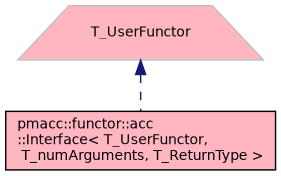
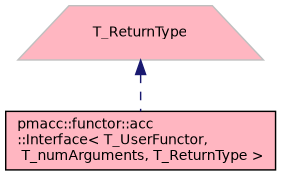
node "T_UserFunctor": label "T_UserFunctor" -> "T_ReturnType"
